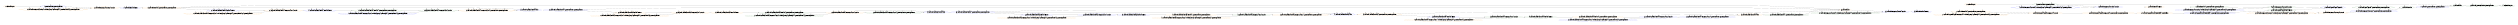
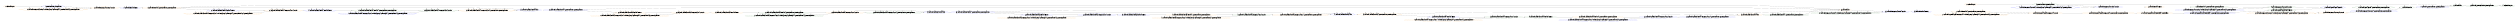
node "1 SymmetricQuantizer/symmetric_quantize_0": label "1 SymmetricQuantizer/symmetric_quantize_0" -> "1 SymmetricQuantizer/cubic_quantize_0"
